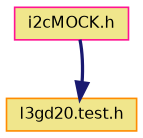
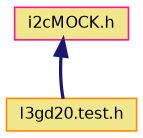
edge "i2cMOCK.h" -> "l3gd20.test.h": reversed
